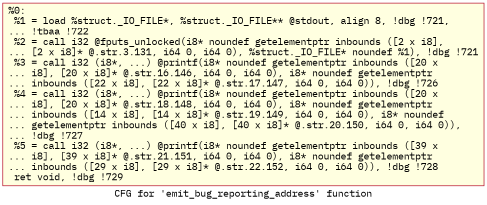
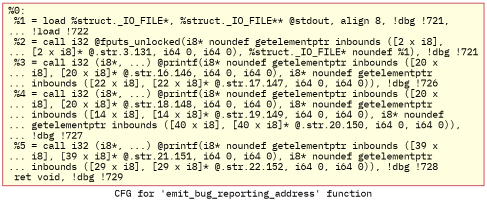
node "%0:": text "... !tbaa !722" -> "... !load !722"
